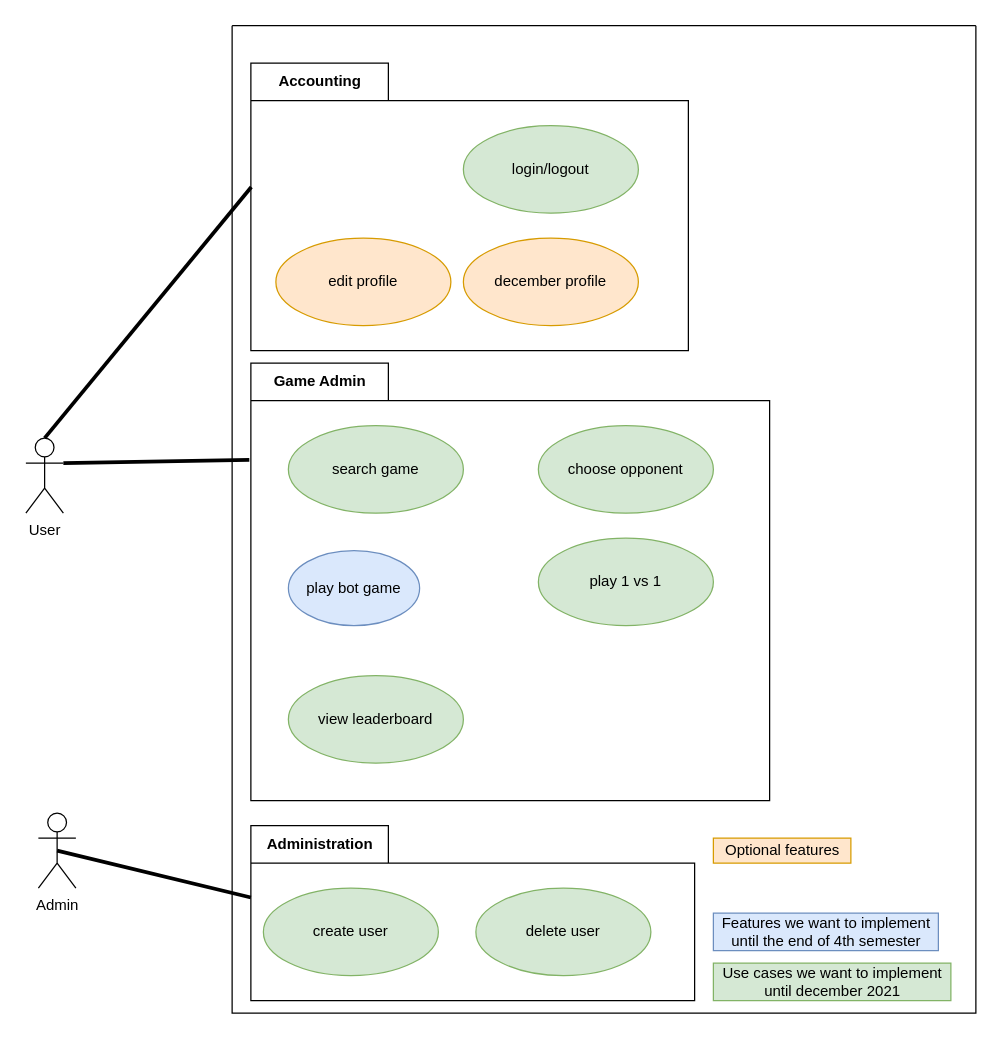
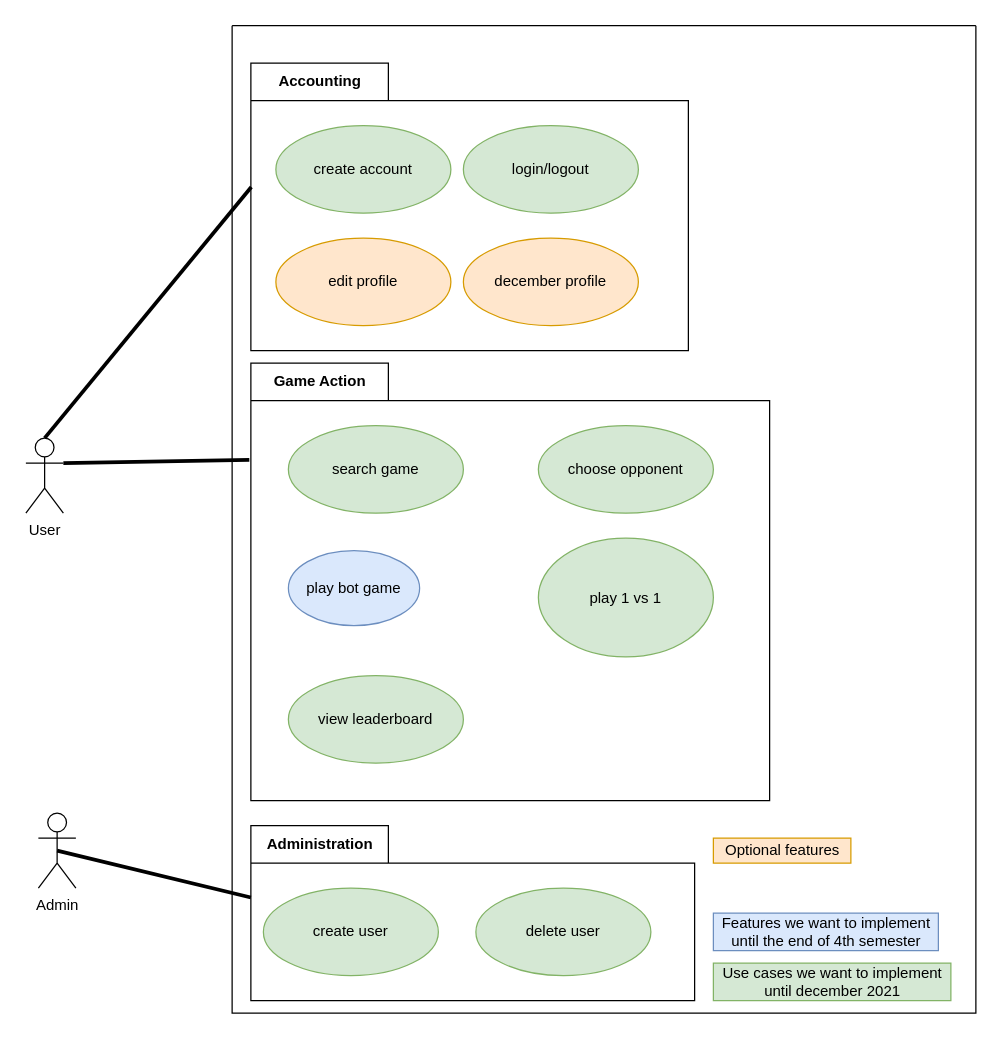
node "create account": added
node "Game Admin": label "Game Admin" -> "Game Action"
node "play 1 vs 1": size 175x88 -> 175x119
